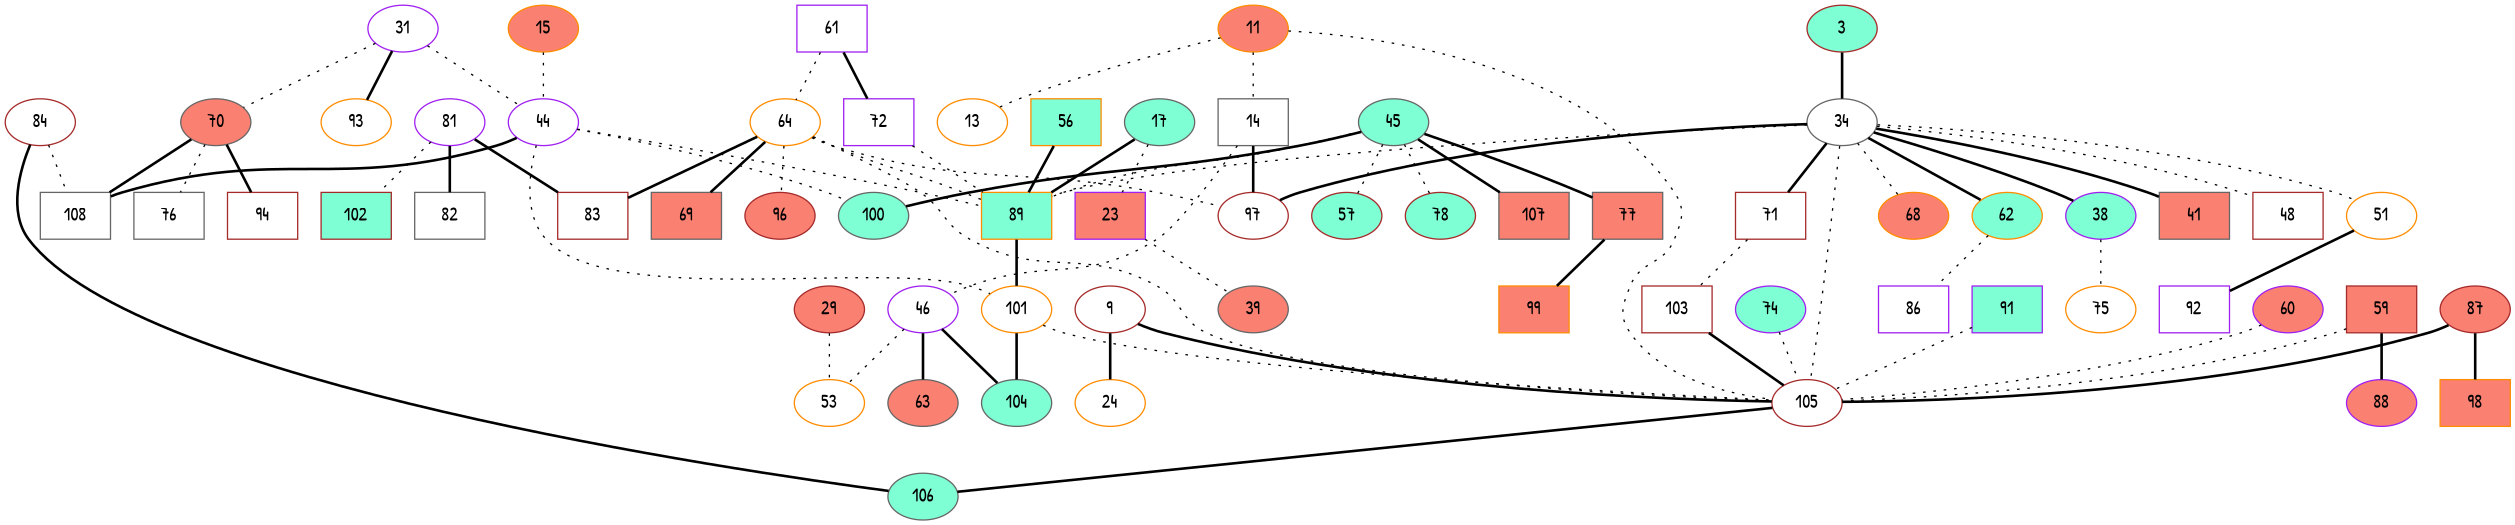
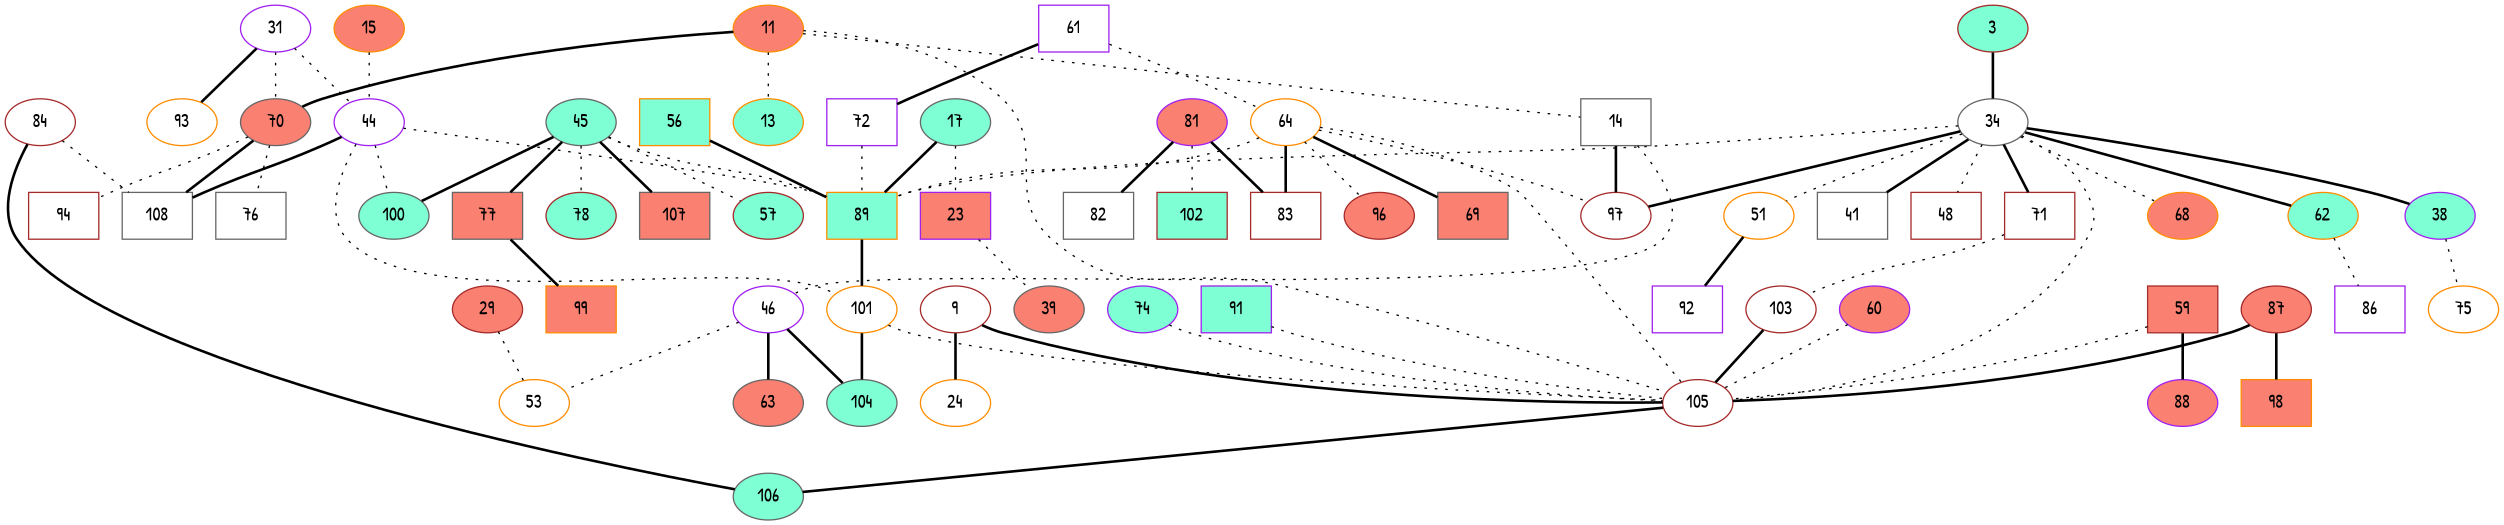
edge "11" -- "70": added
node "81": fillcolor white -> salmon
node "13": fillcolor white -> aquamarine
edge "70" -- "94": style bold -> dotted
node "41": fillcolor salmon -> white
node "103": shape box -> ellipse
